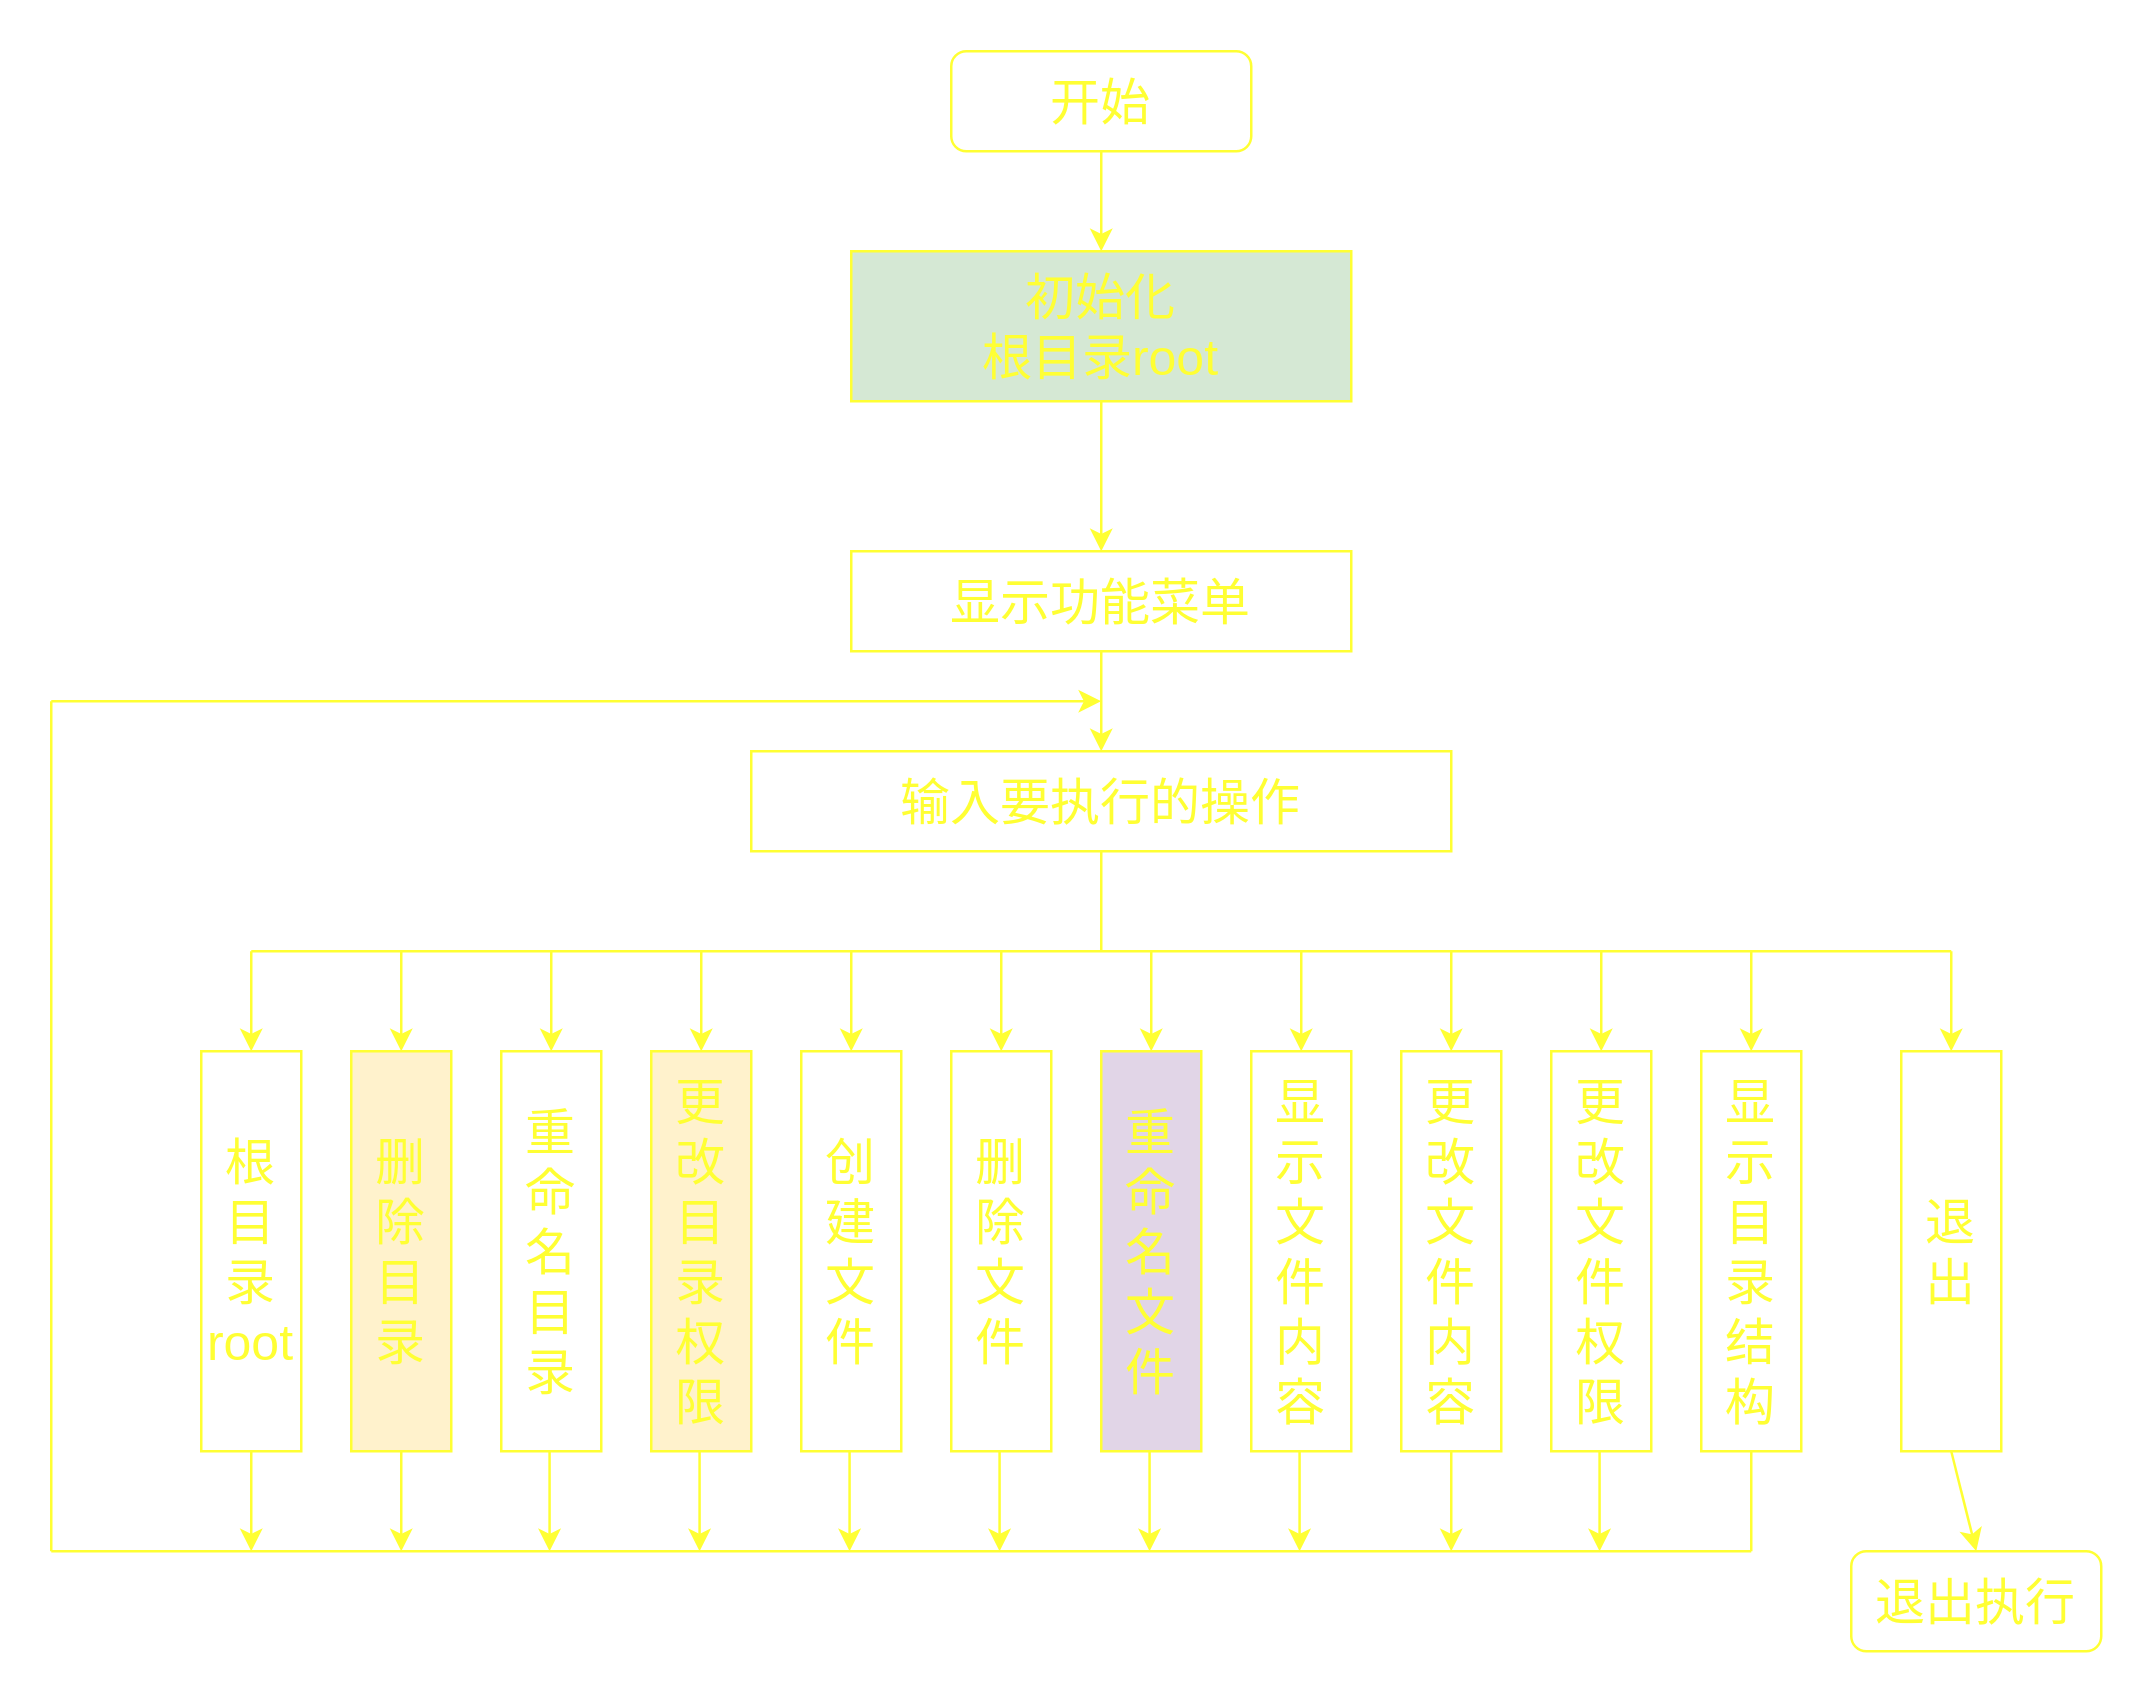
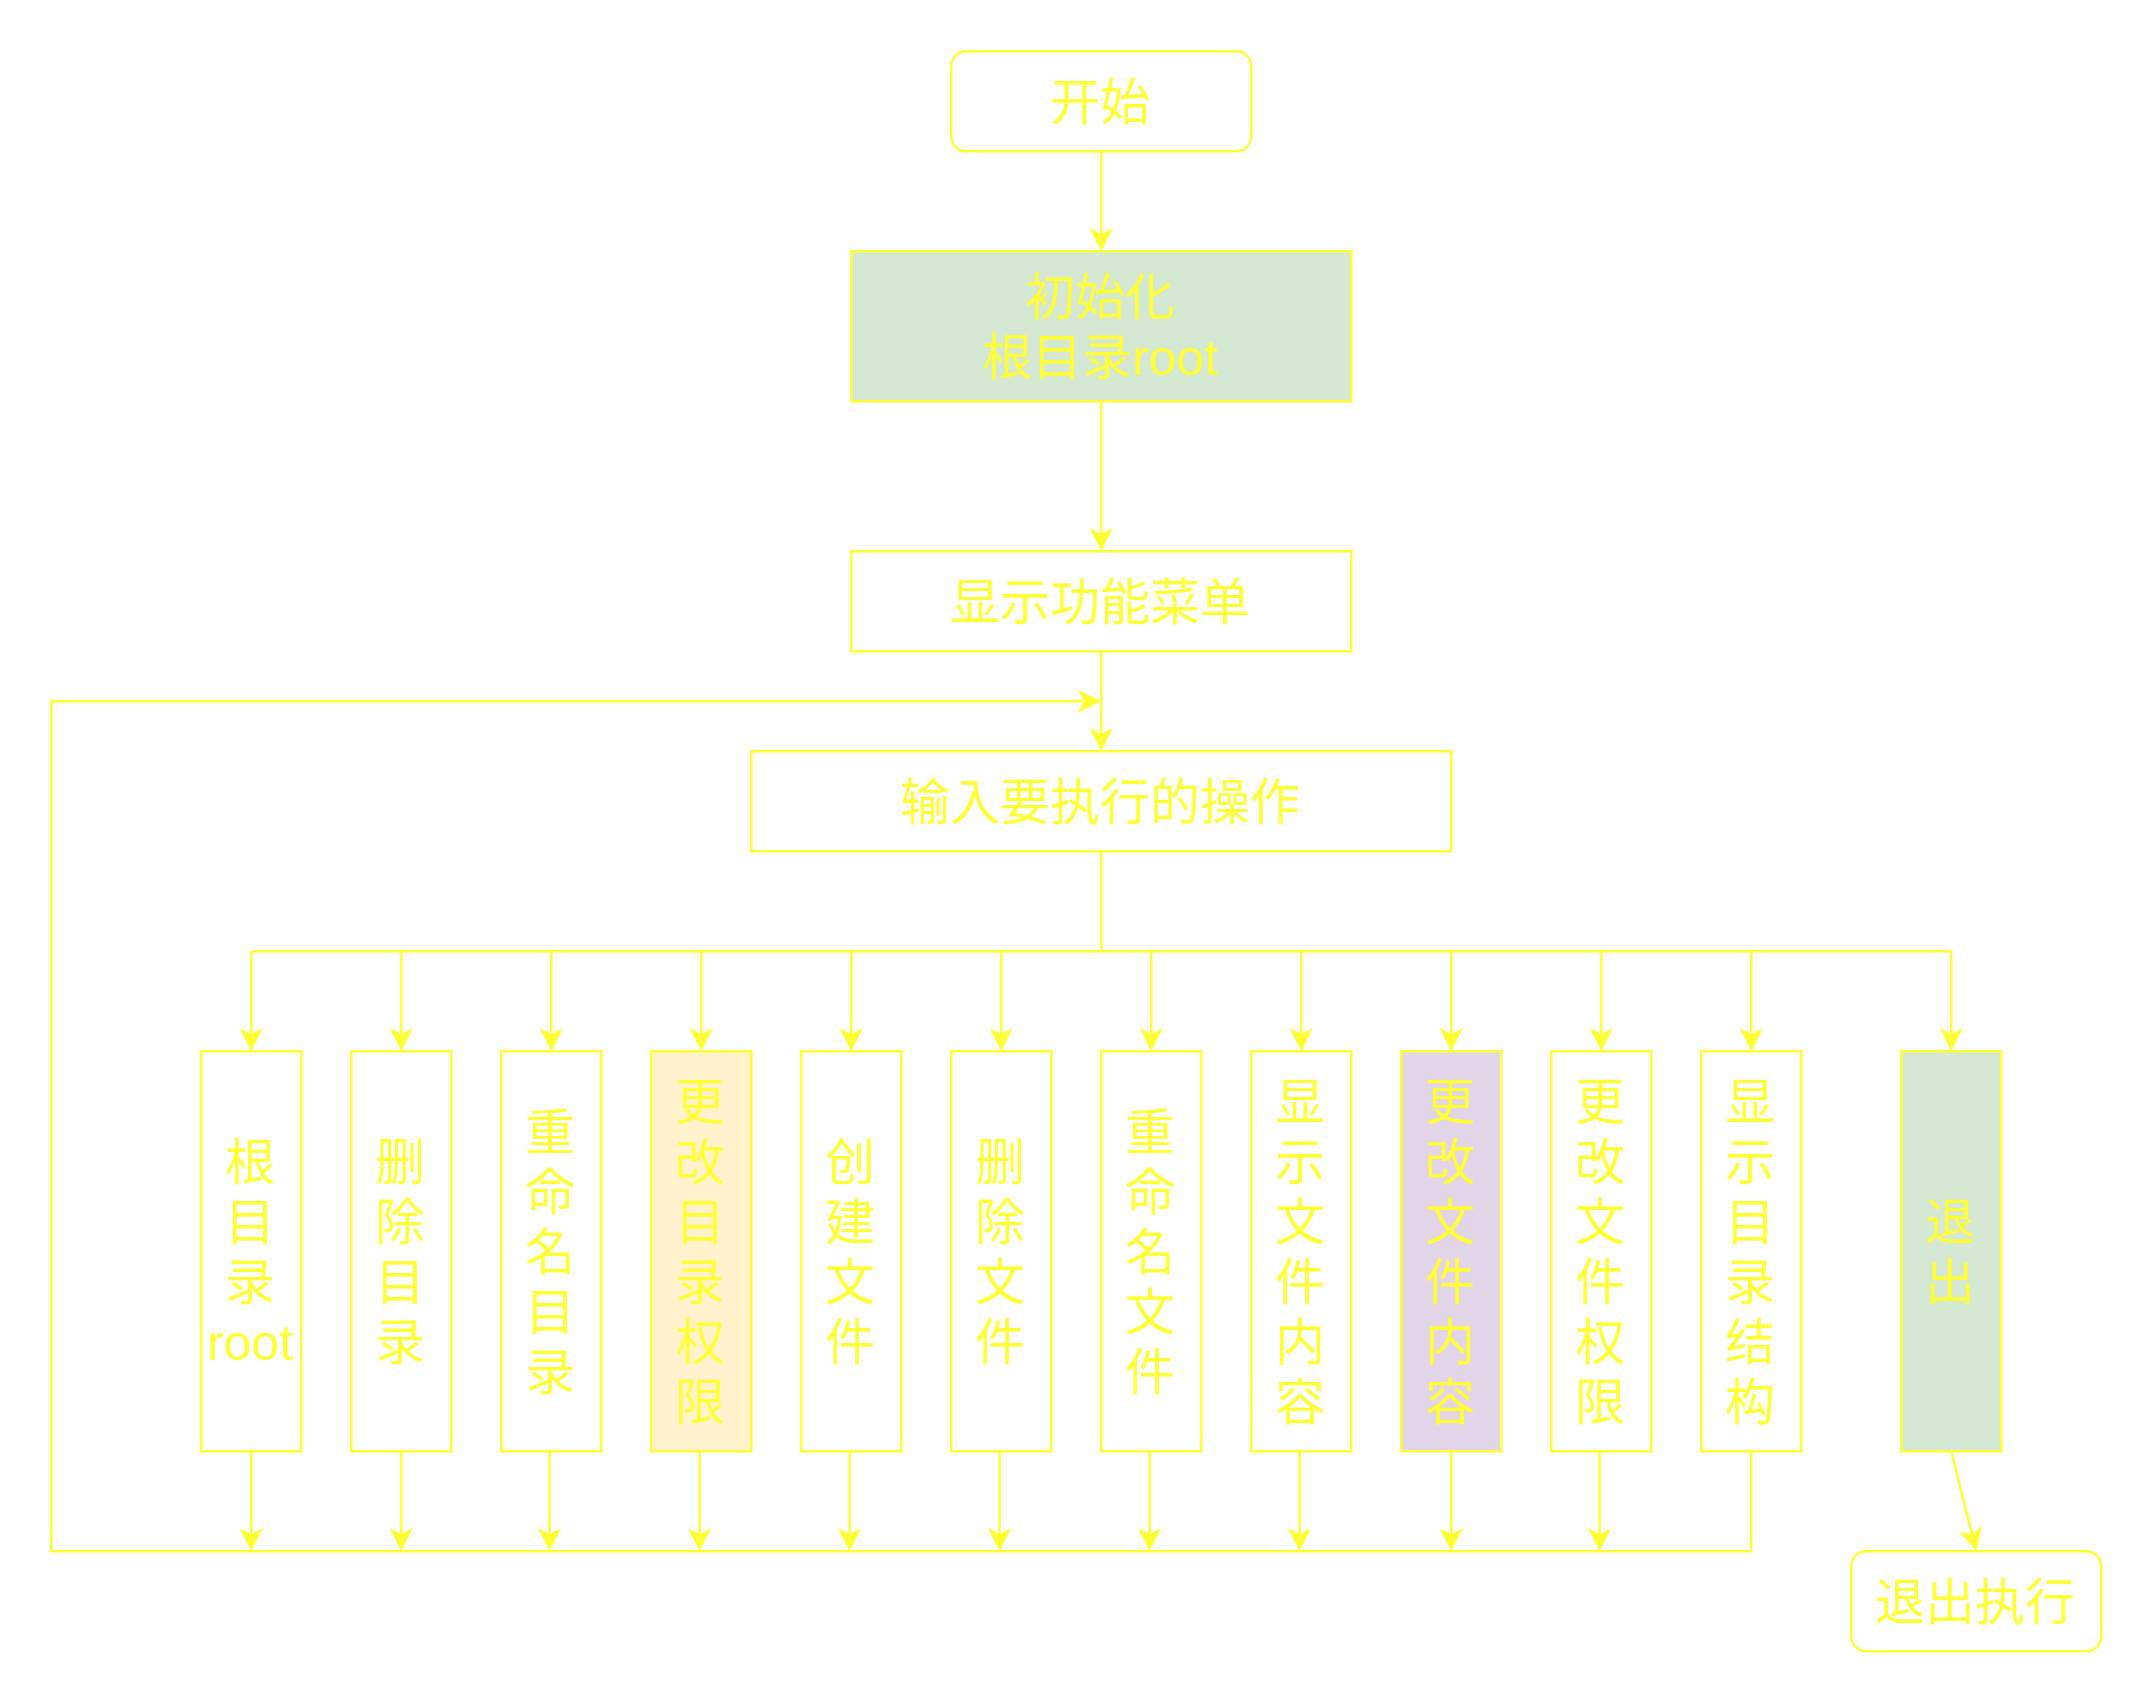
node "删除目录": fillcolor #fff2cc -> #ffffff
node "重命名文件": fillcolor #e1d5e7 -> #ffffff
node "更改文件内容": fillcolor #ffffff -> #e1d5e7
node "退出": fillcolor #ffffff -> #d5e8d4
